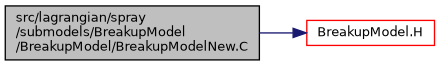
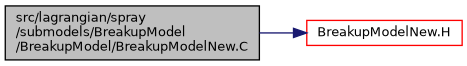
node "BreakupModel.H": label "BreakupModel.H" -> "BreakupModelNew.H"
